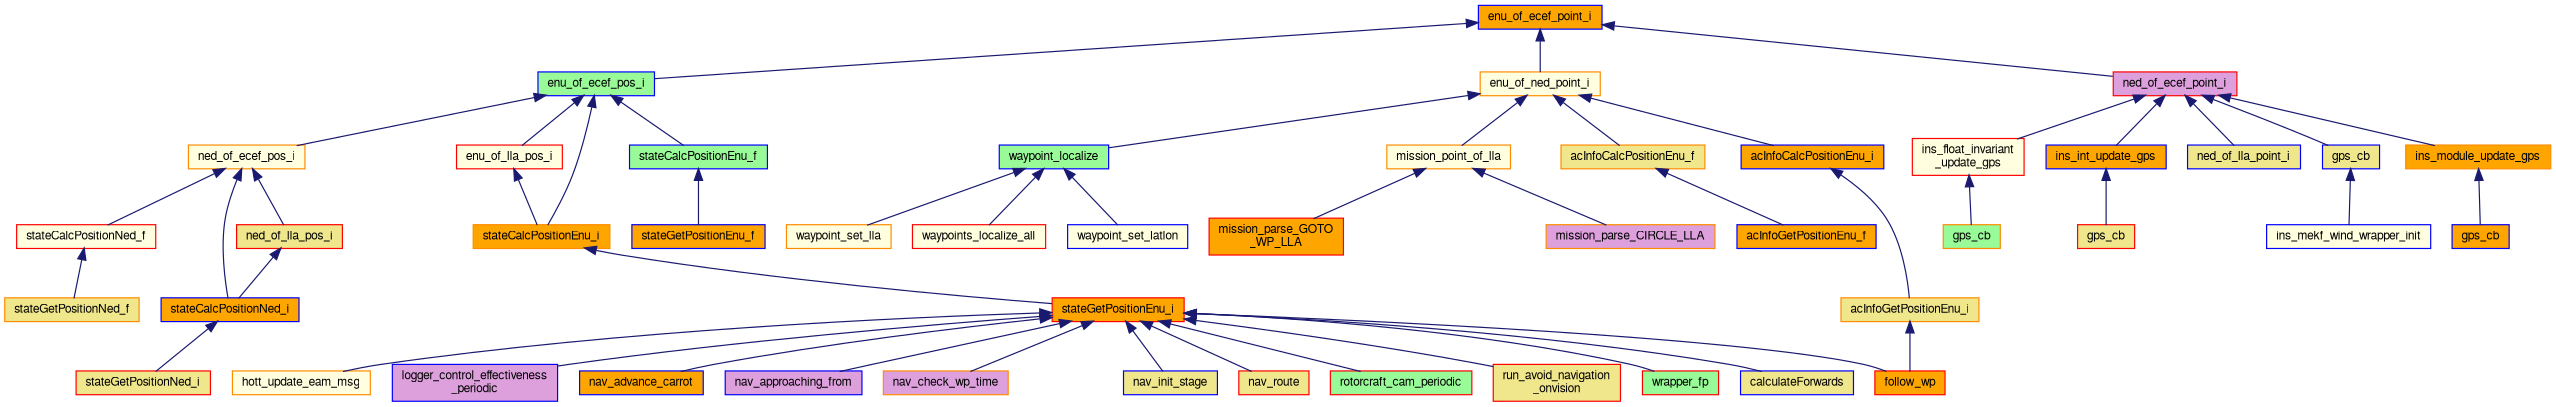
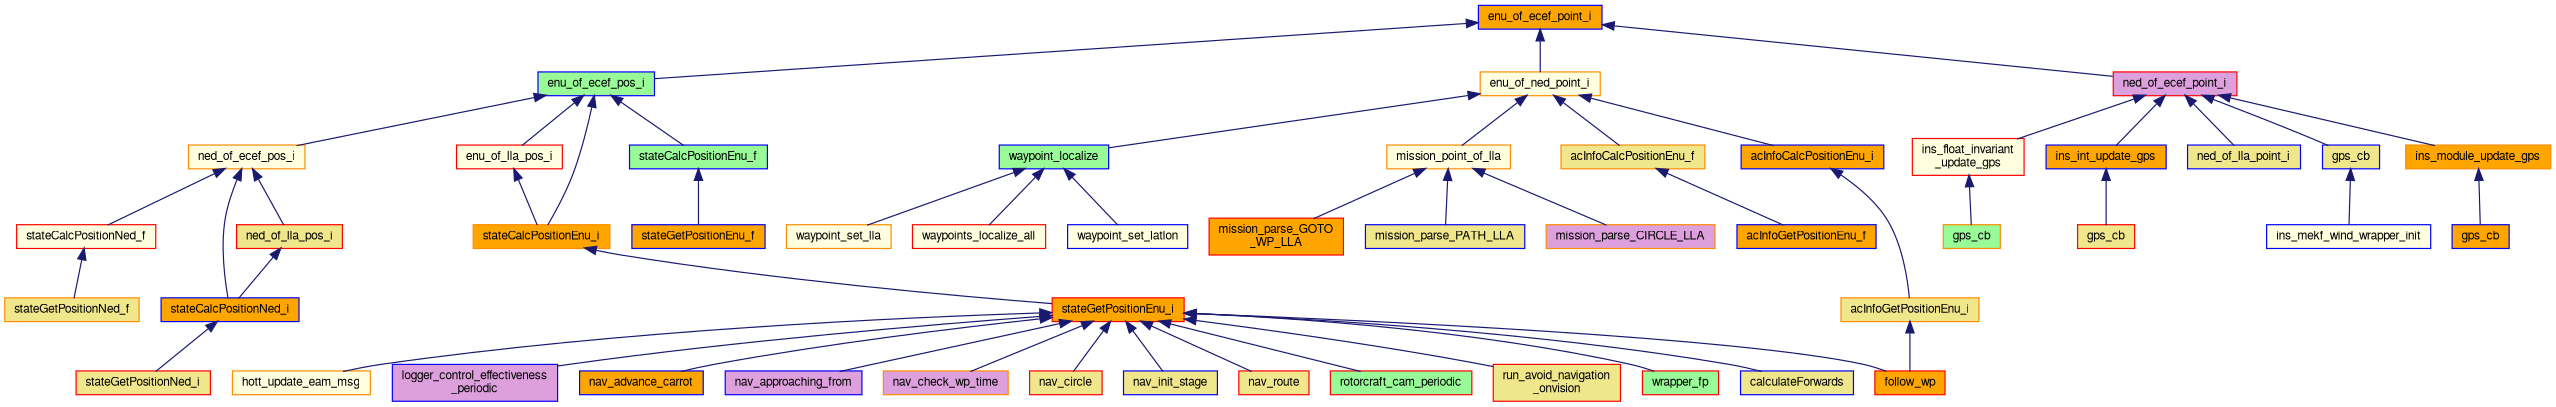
node "mission_parse_PATH_LLA": added
node "nav_circle": added
